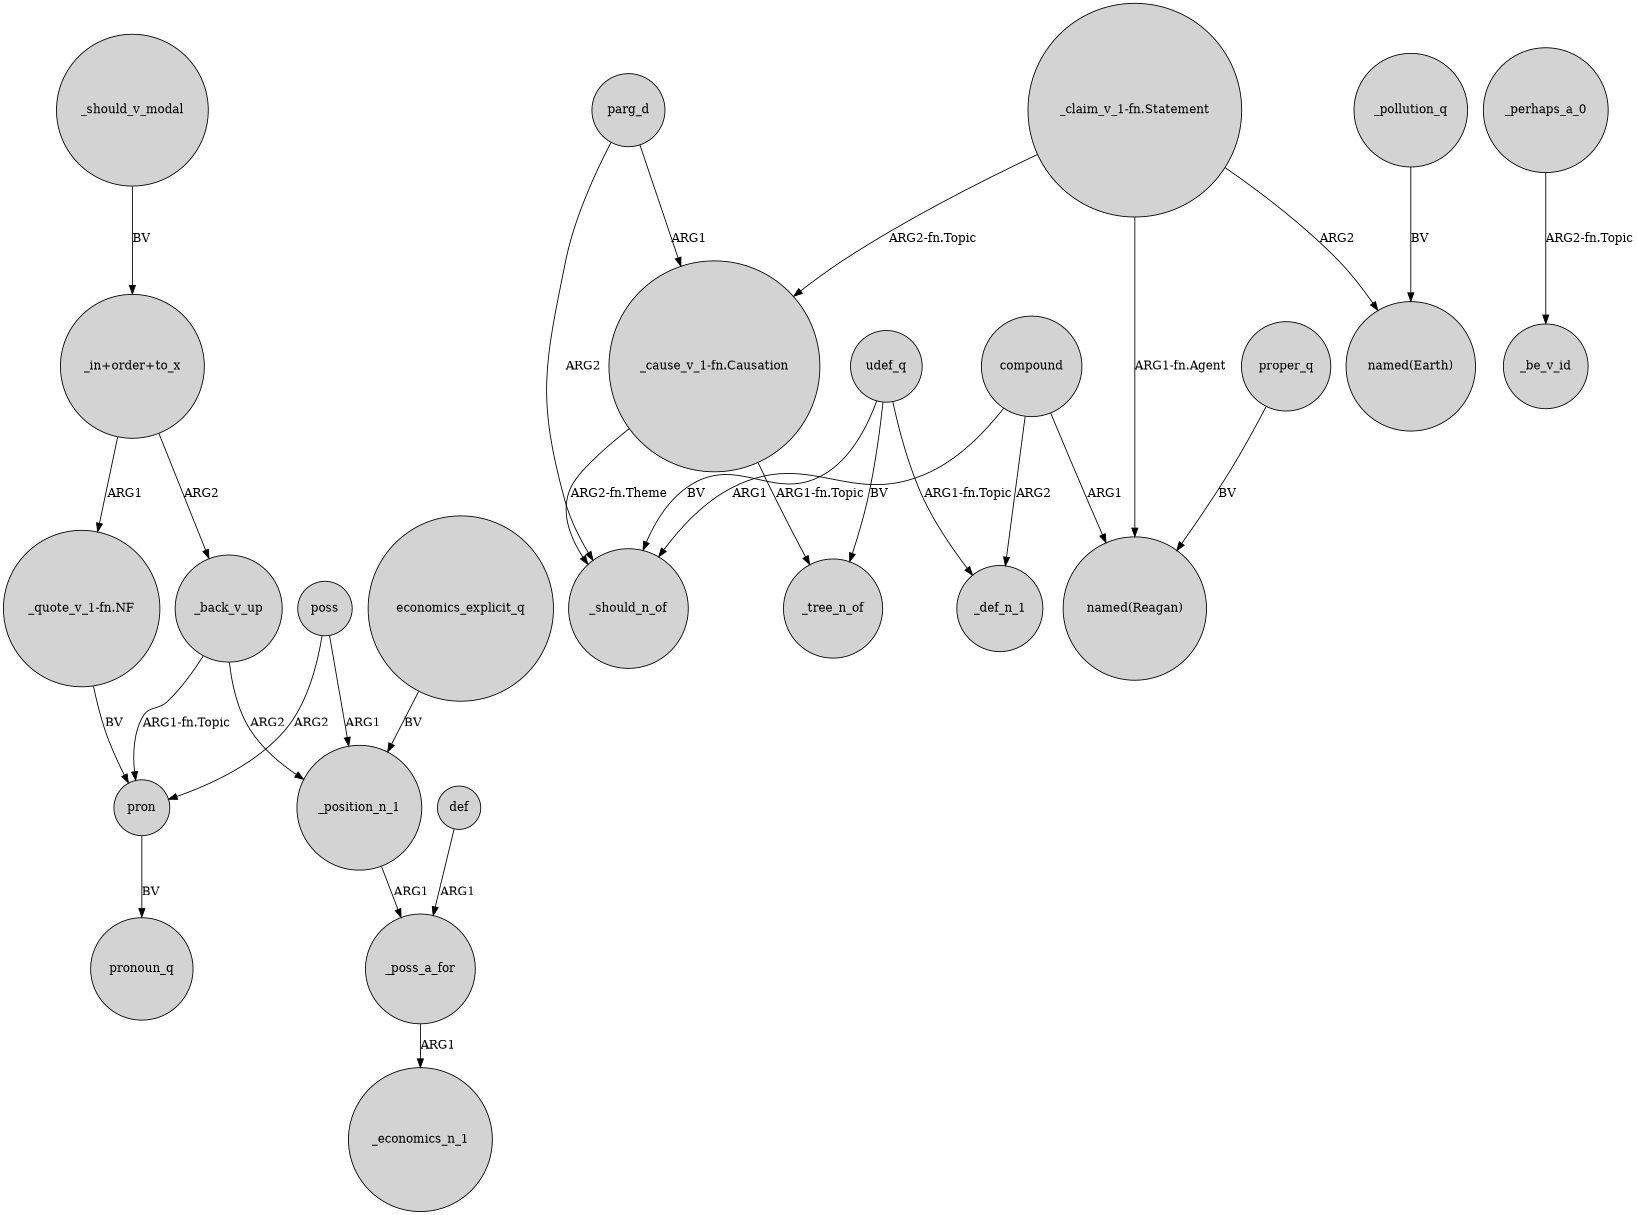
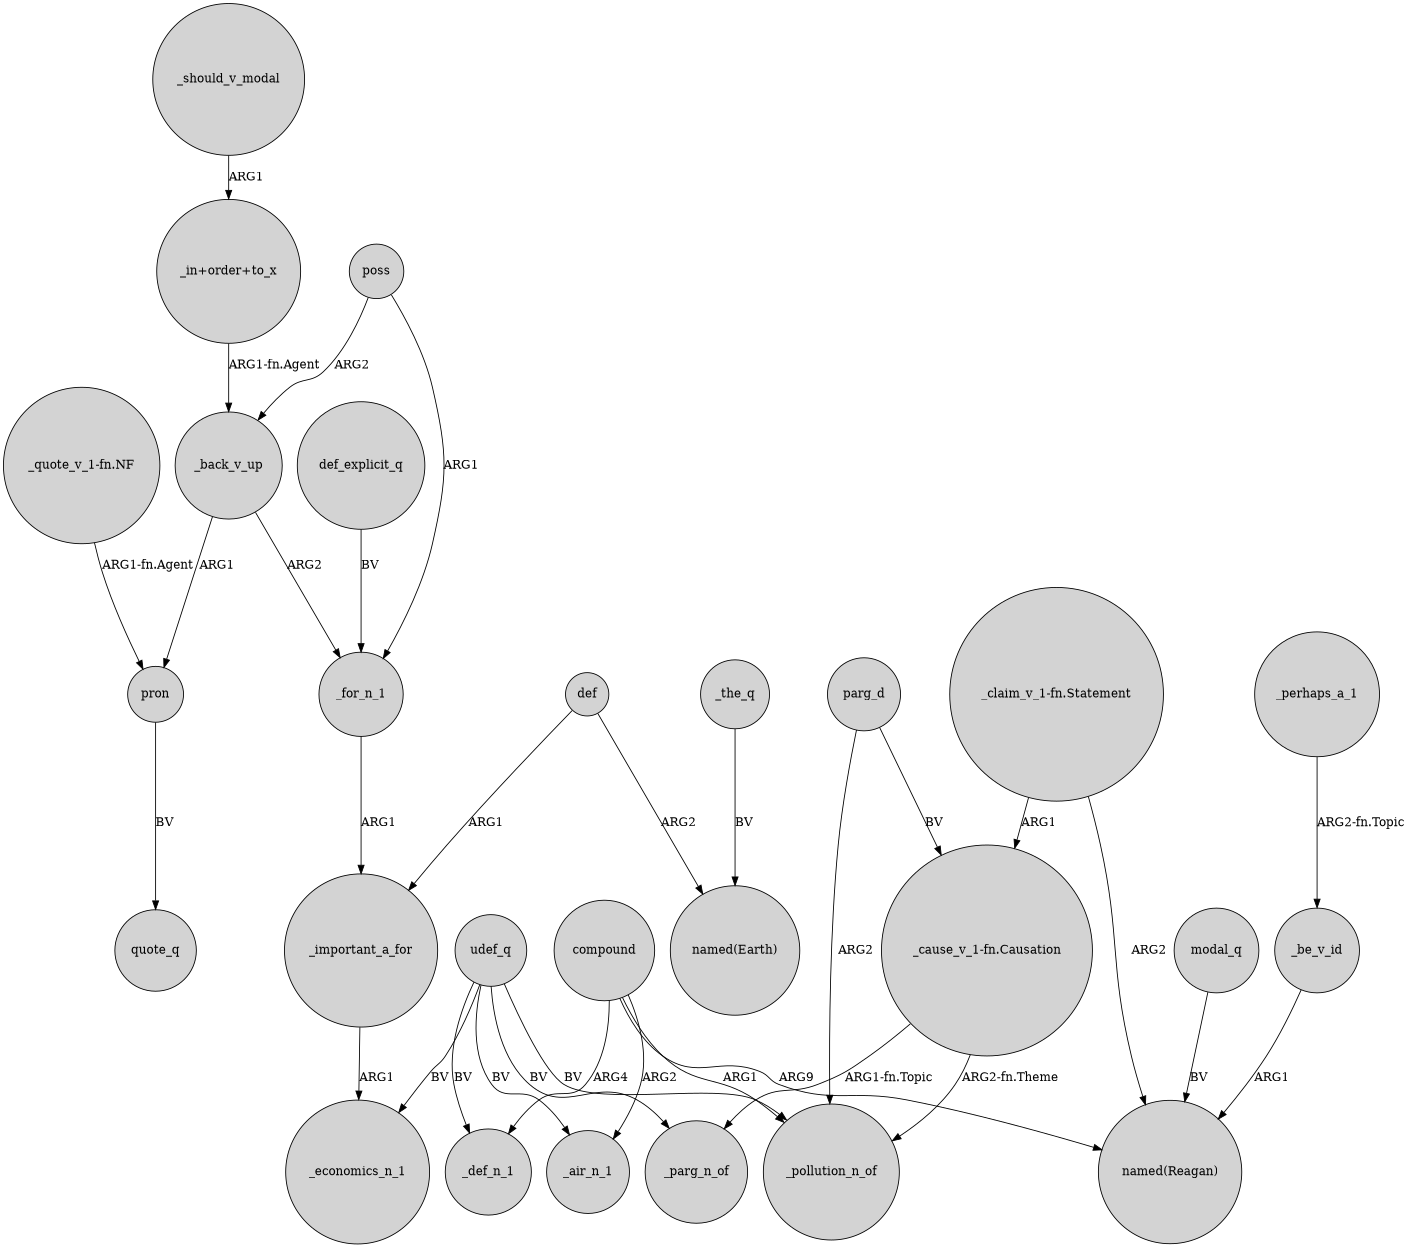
node "_pollution_q": label "_pollution_q" -> "_the_q"
node "_perhaps_a_0": label "_perhaps_a_0" -> "_perhaps_a_1"
edge "_claim_v_1-fn.Statement" -> "named(Earth)": now "def" -> "named(Earth)"
edge "_should_v_modal" -> "_in+order+to_x": label "BV" -> "ARG1"
edge "parg_d" -> "_cause_v_1-fn.Causation": label "ARG1" -> "BV"
edge "_claim_v_1-fn.Statement" -> "_cause_v_1-fn.Causation": label "ARG2-fn.Topic" -> "ARG1"
edge "_claim_v_1-fn.Statement" -> "named(Reagan)": label "ARG1-fn.Agent" -> "ARG2"
node "proper_q": label "proper_q" -> "modal_q"
edge "_in+order+to_x" -> "_quote_v_1-fn.NF": removed, label "ARG1"
edge "_in+order+to_x" -> "_back_v_up": label "ARG2" -> "ARG1-fn.Agent"
edge "udef_q" -> "_def_n_1": label "ARG1-fn.Topic" -> "BV"
edge "compound" -> "_def_n_1": label "ARG2" -> "ARG4"
edge "compound" -> "named(Reagan)": label "ARG1" -> "ARG9"
node "economics_explicit_q": label "economics_explicit_q" -> "def_explicit_q"
node "_should_n_of": label "_should_n_of" -> "_pollution_n_of"
node "_tree_n_of": label "_tree_n_of" -> "_parg_n_of"
edge "_quote_v_1-fn.NF" -> "pron": label "BV" -> "ARG1-fn.Agent"
edge "_back_v_up" -> "pron": label "ARG1-fn.Topic" -> "ARG1"
edge "poss" -> "pron": now "poss" -> "_back_v_up"
node "_position_n_1": label "_position_n_1" -> "_for_n_1"
node "pronoun_q": label "pronoun_q" -> "quote_q"
node "_poss_a_for": label "_poss_a_for" -> "_important_a_for"
edge "udef_q" -> "_economics_n_1": added, label "BV"
edge "_be_v_id" -> "named(Reagan)": added, label "ARG1"
node "_air_n_1": added
